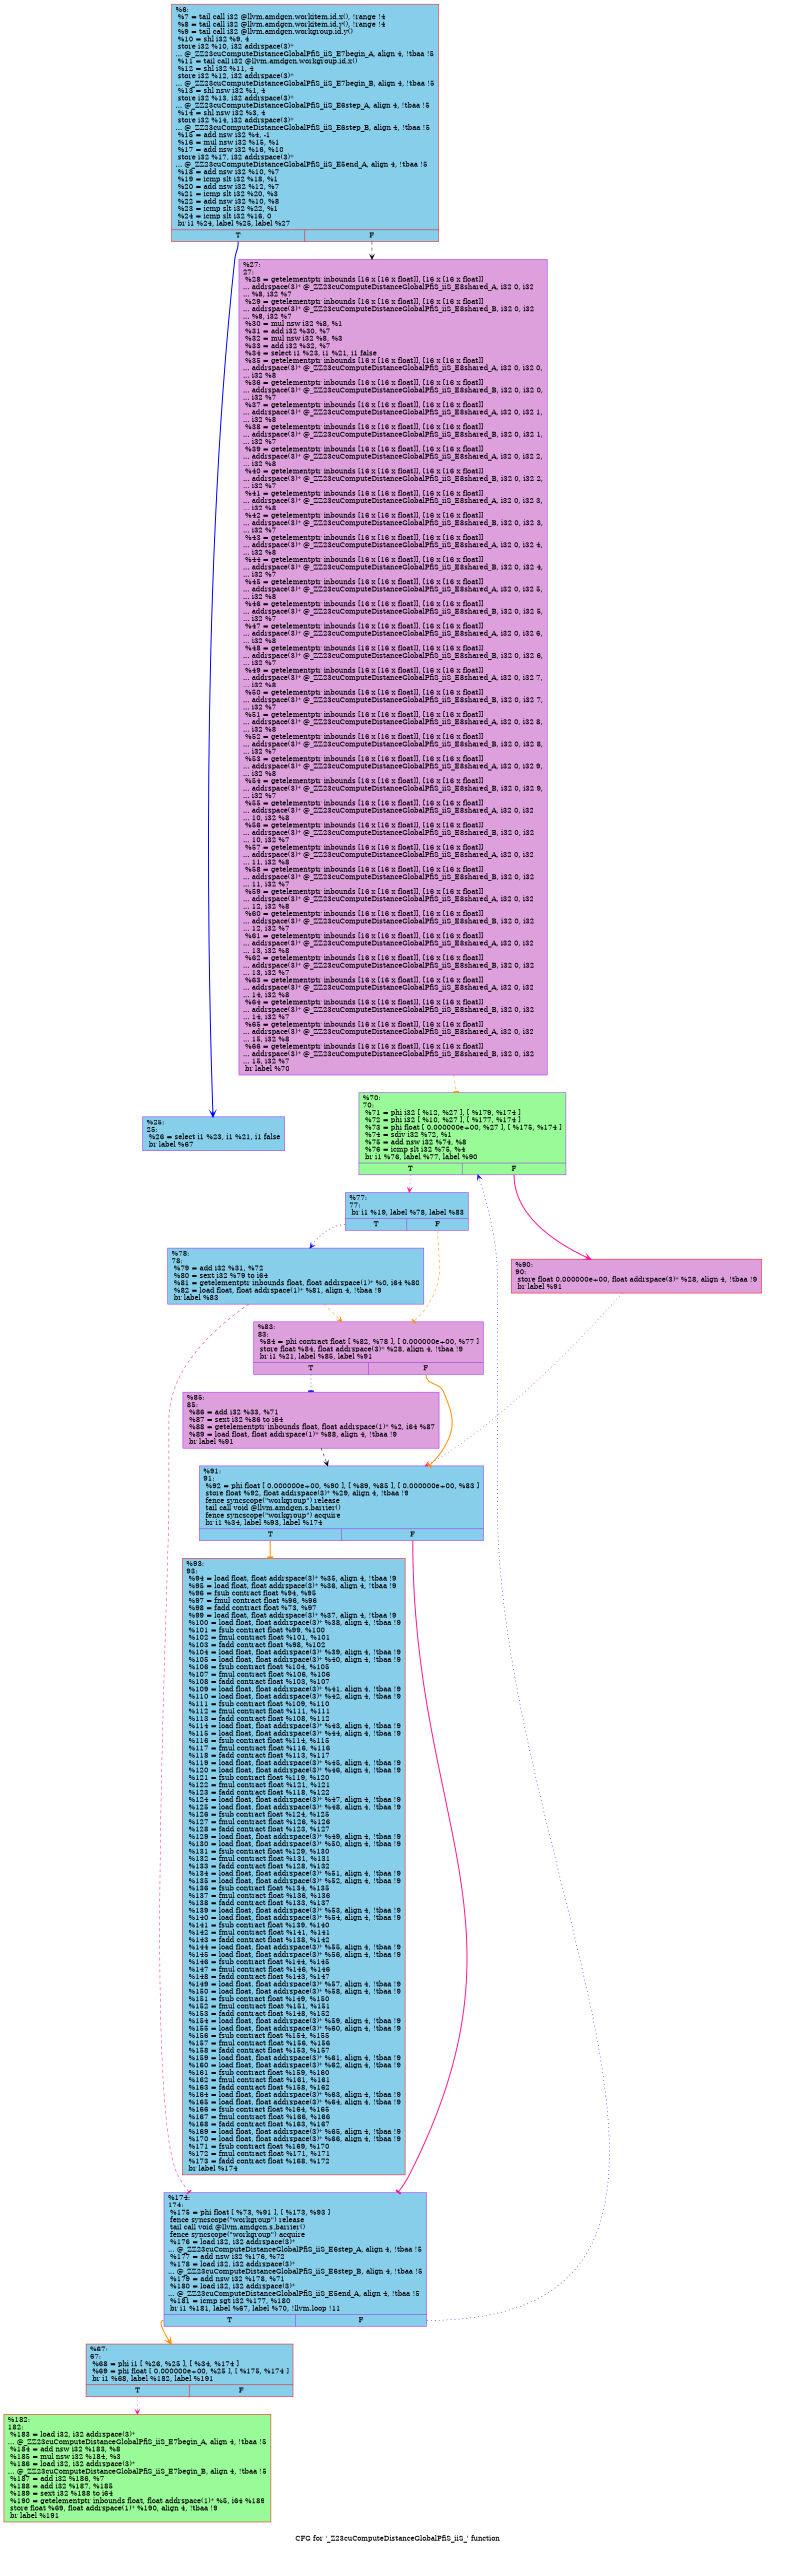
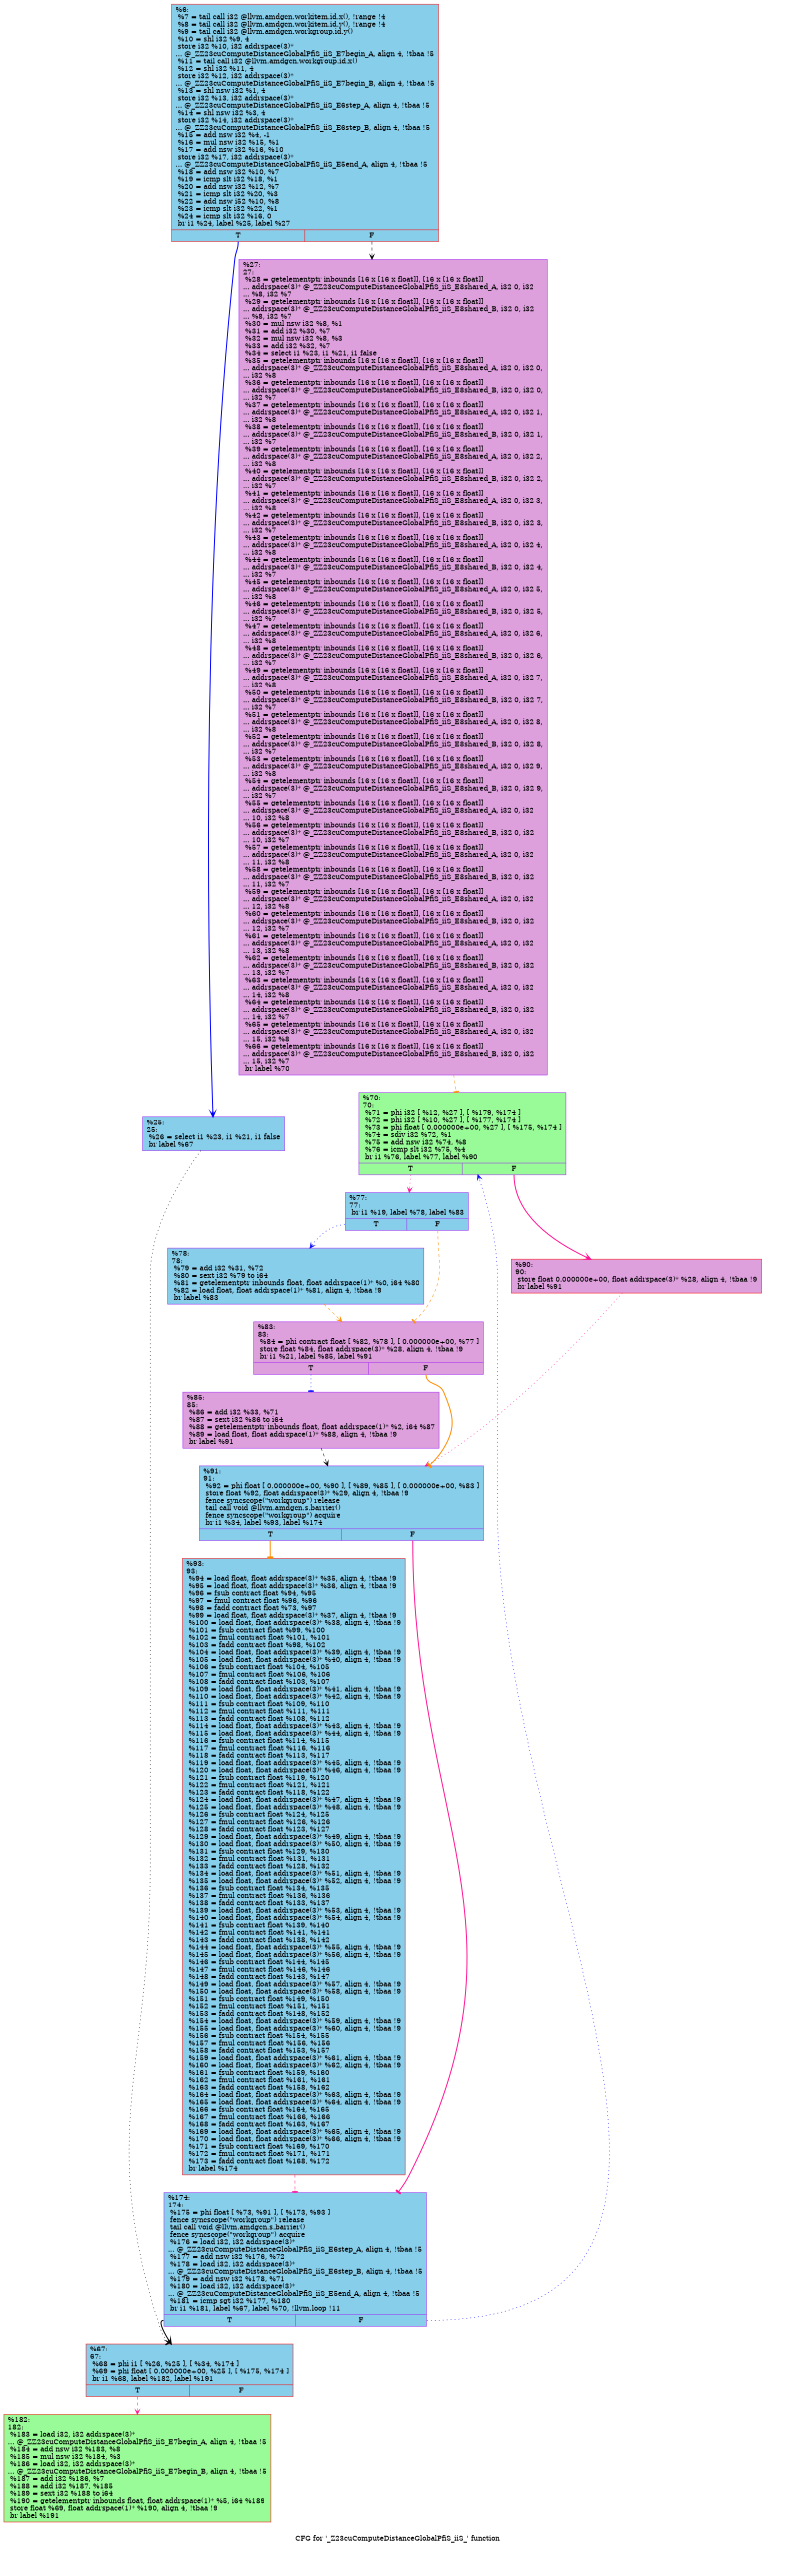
node "%6:": text "%22 = add nsw i32 %10, %8" -> "%22 = add nsw i52 %10, %8"
edge "%78:" -> "%174:": now "%93:" -> "%174:"
edge "%25:" -> "%67:": added
edge "%174:" -> "%67:": color darkorange -> black
edge "%67:" -> "%182:": style dotted -> dashed
